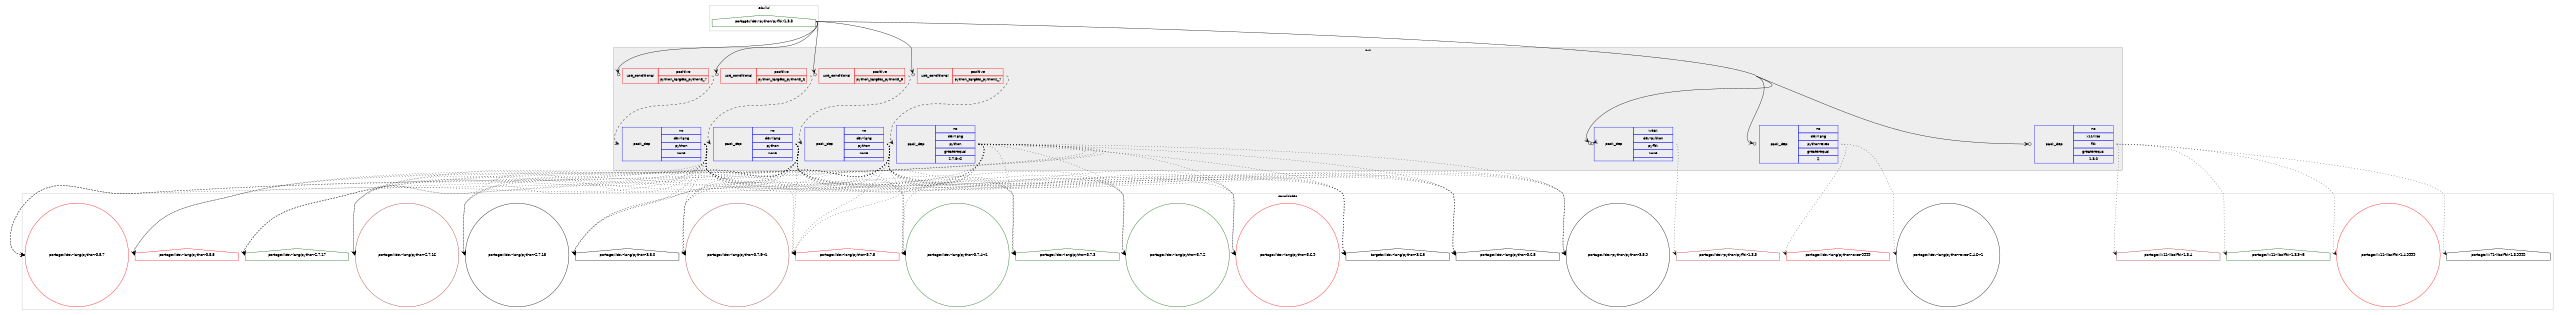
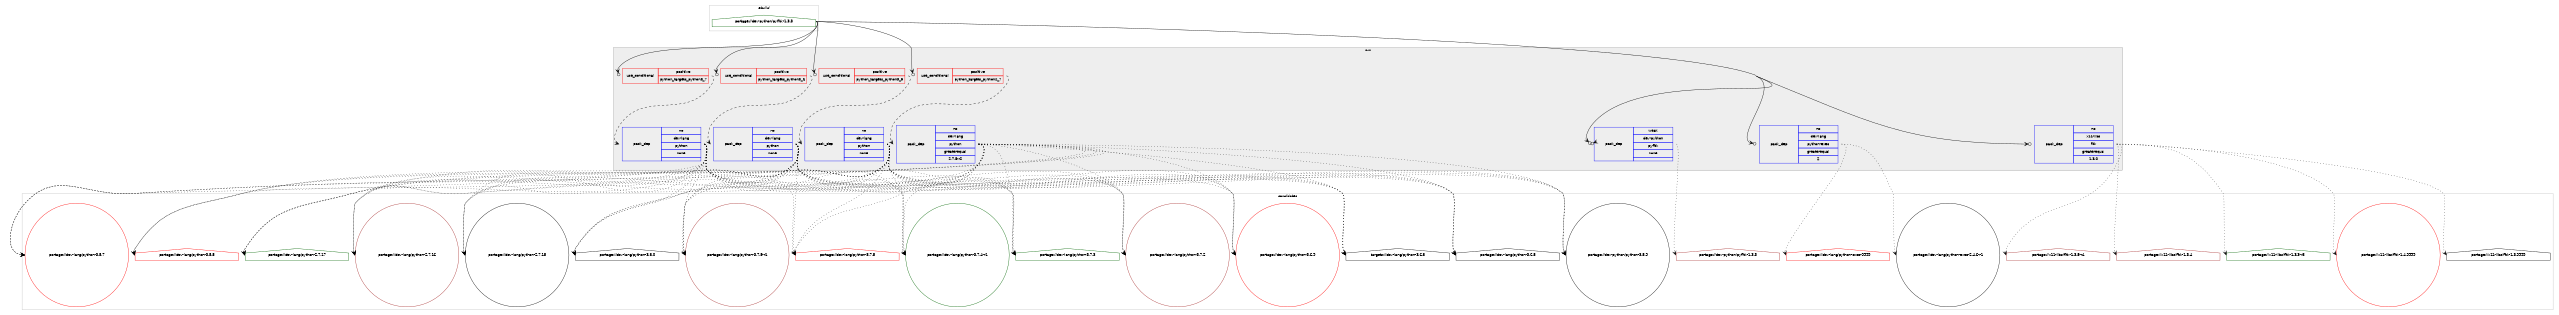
node "portage://dev-lang/python-3.7.2": color darkgreen -> brown
node "portage://x11-libs/fltk-1.3.5-r4": added
node "portage://x71-libs/fltk-1.3.9999": label "portage://x71-libs/fltk-1.3.9999" -> "portage://x11-libs/fltk-1.3.9999"
